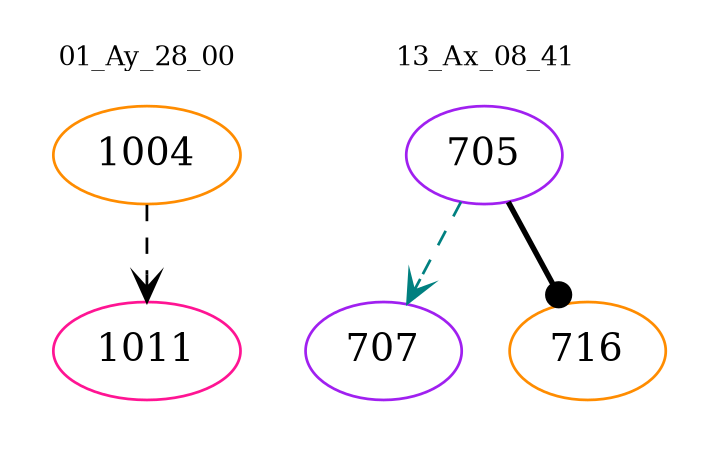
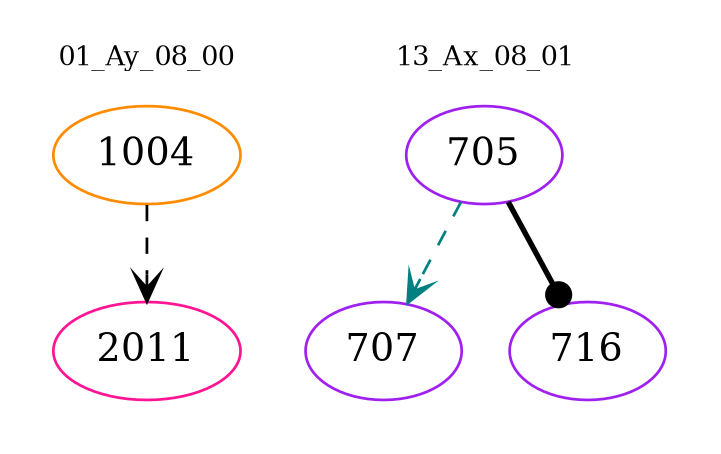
cluster "01_Ay_28_00": label "01_Ay_28_00" -> "01_Ay_08_00"
cluster "13_Ax_08_41": label "13_Ax_08_41" -> "13_Ax_08_01"
node "1011": label "1011" -> "2011"
node "716": color darkorange -> purple
